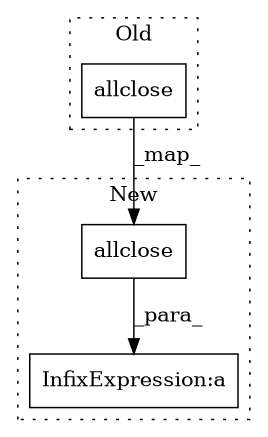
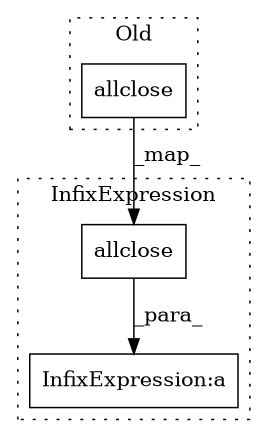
cluster "New": label "New" -> "InfixExpression"
